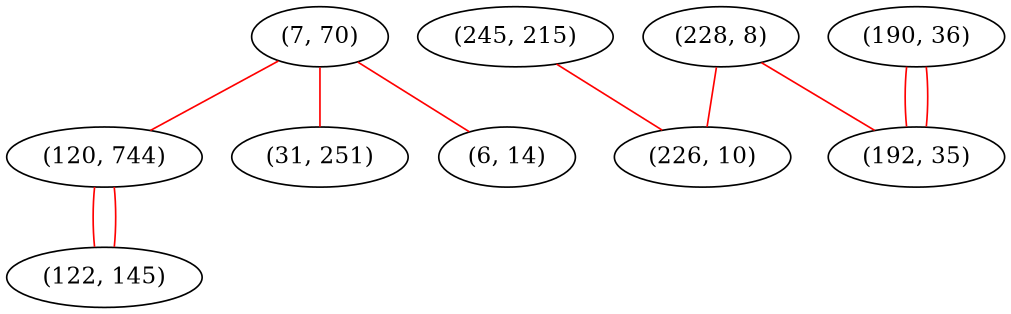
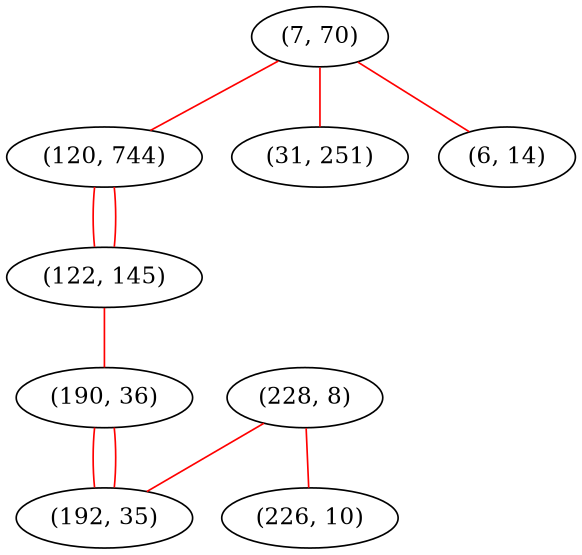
node "(245, 215)": removed
edge "(122, 145)" -- "(190, 36)": added
